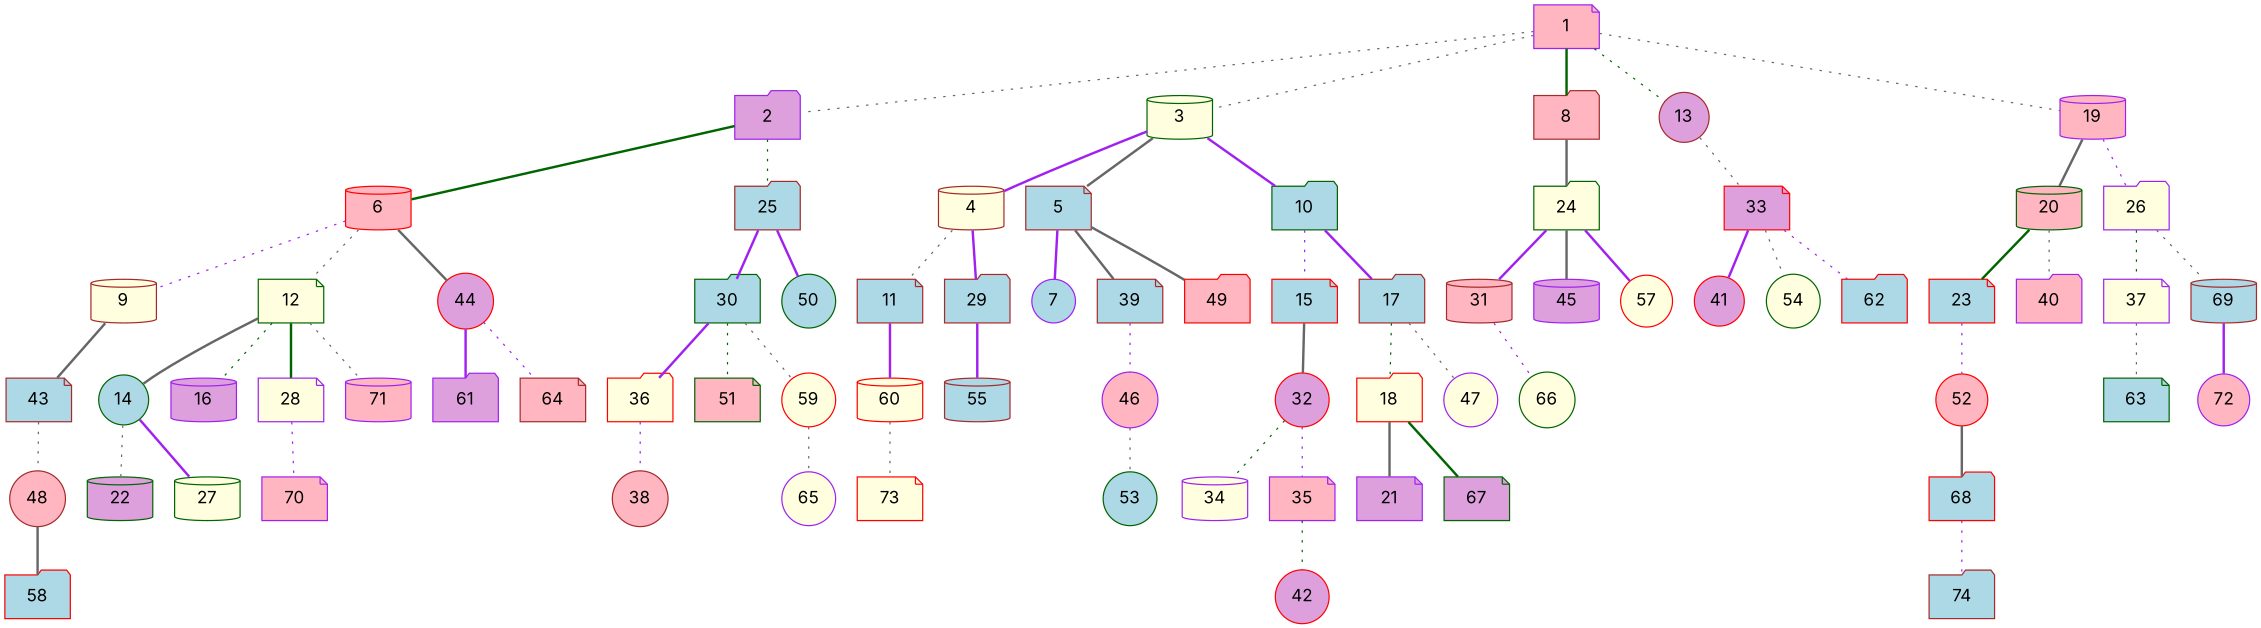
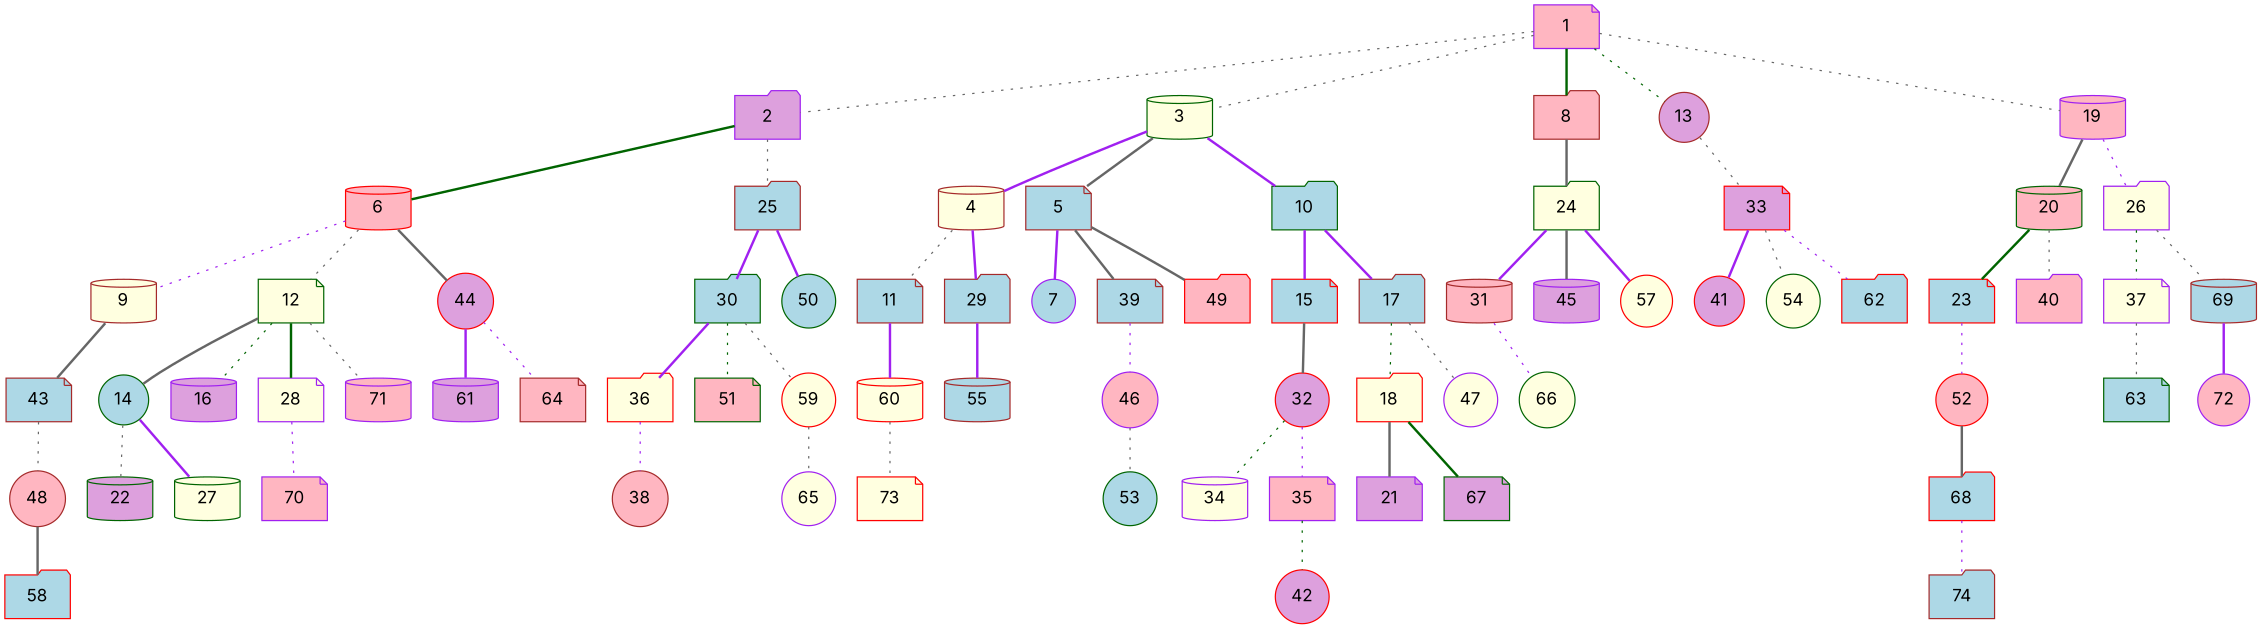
edge "2" -- "25": color darkgreen -> gray40
edge "10" -- "15": style dotted -> bold
node "61": shape folder -> cylinder
